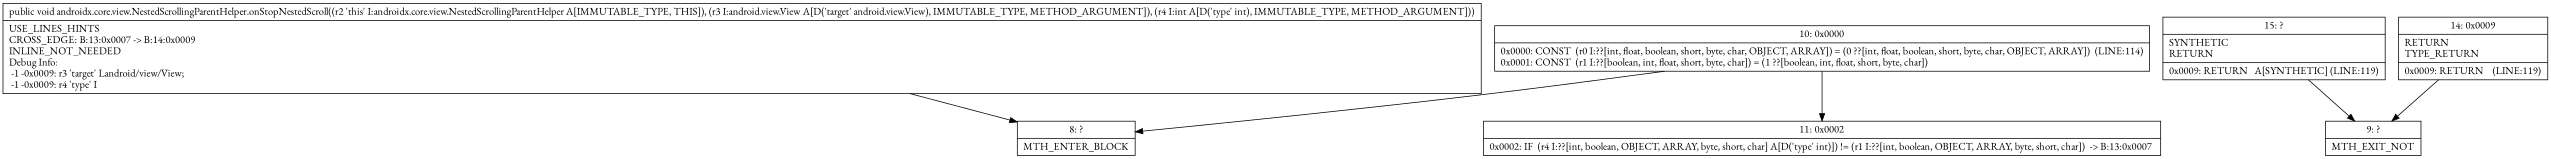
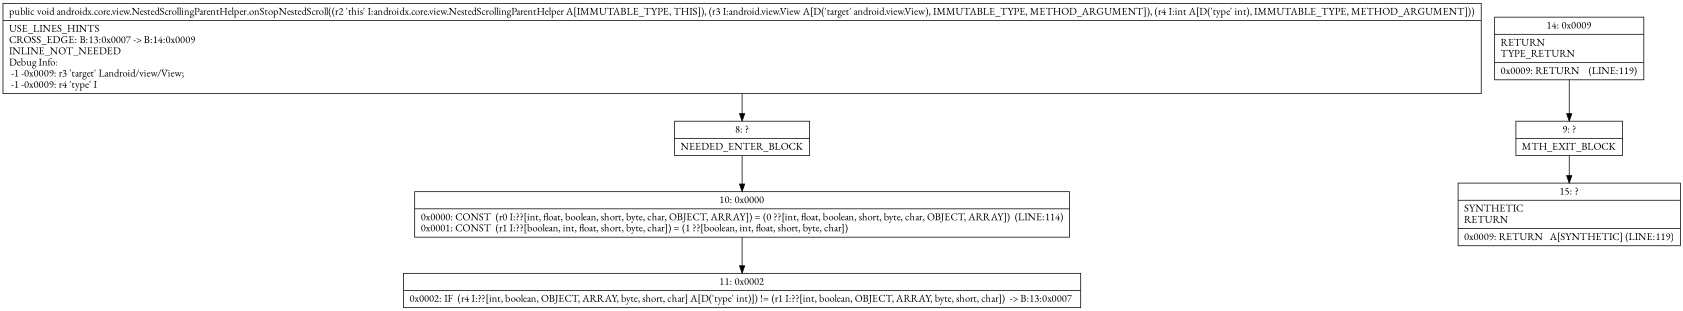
edge "15: ?" -> "9: ?": reversed
edge "10: 0x0000" -> "8: ?": reversed
node "8: ?": text "MTH_ENTER_BLOCK" -> "NEEDED_ENTER_BLOCK"
node "9: ?": text "MTH_EXIT_NOT" -> "MTH_EXIT_BLOCK"
